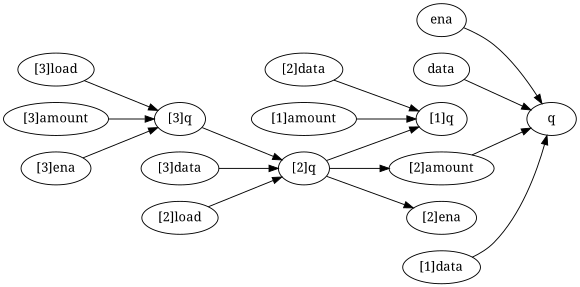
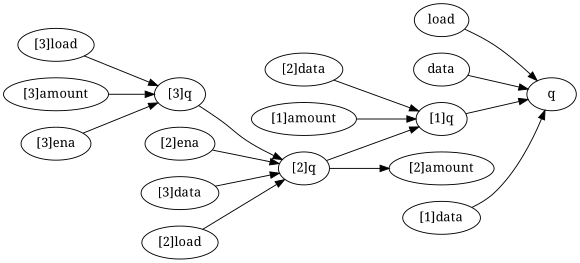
node "ena": label "ena" -> "load"
edge "[2]amount" -> "q": now "[1]q" -> "q"
edge "[2]q" -> "[2]ena": reversed
